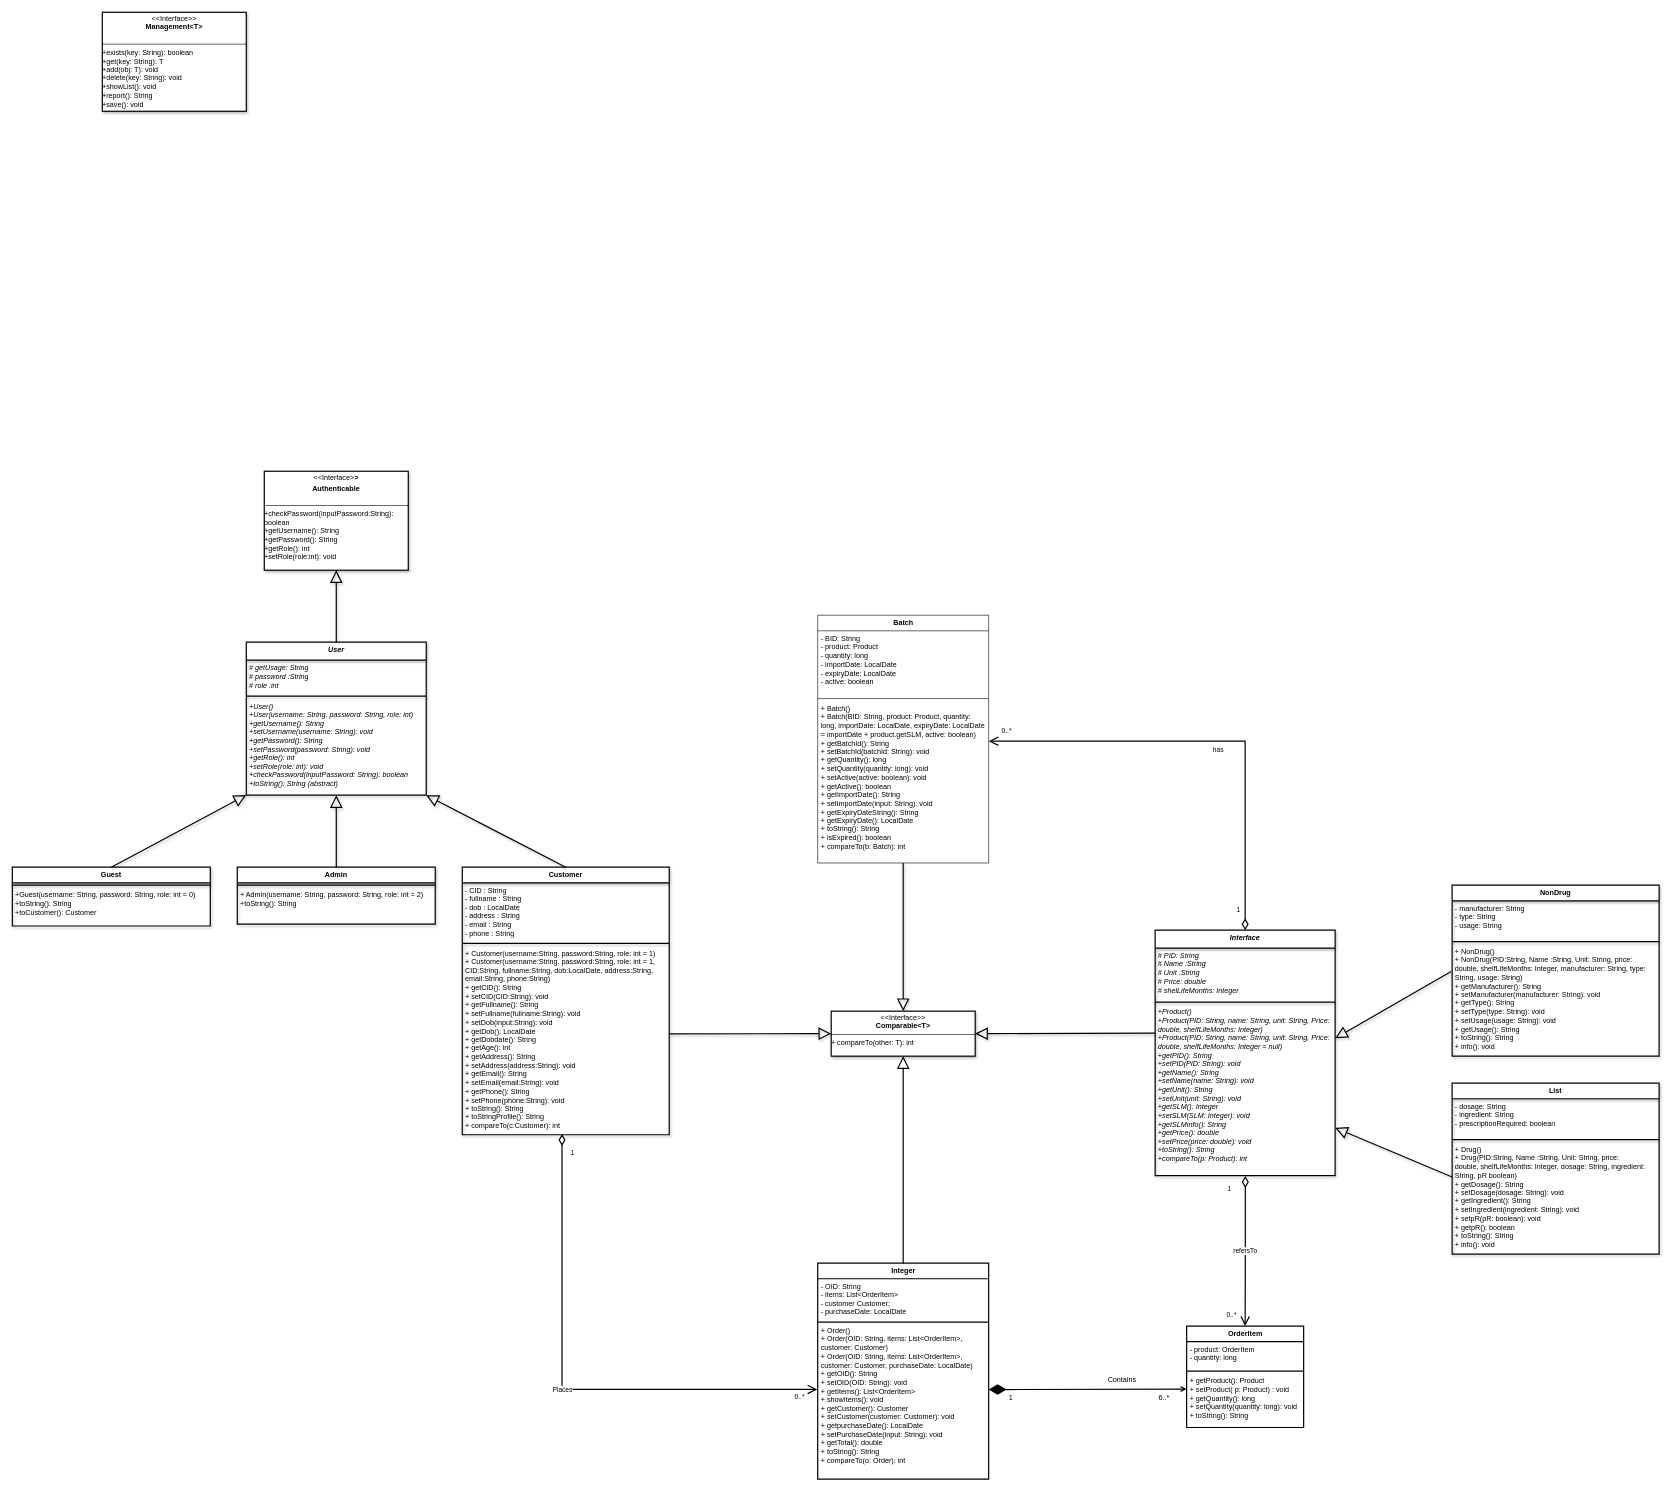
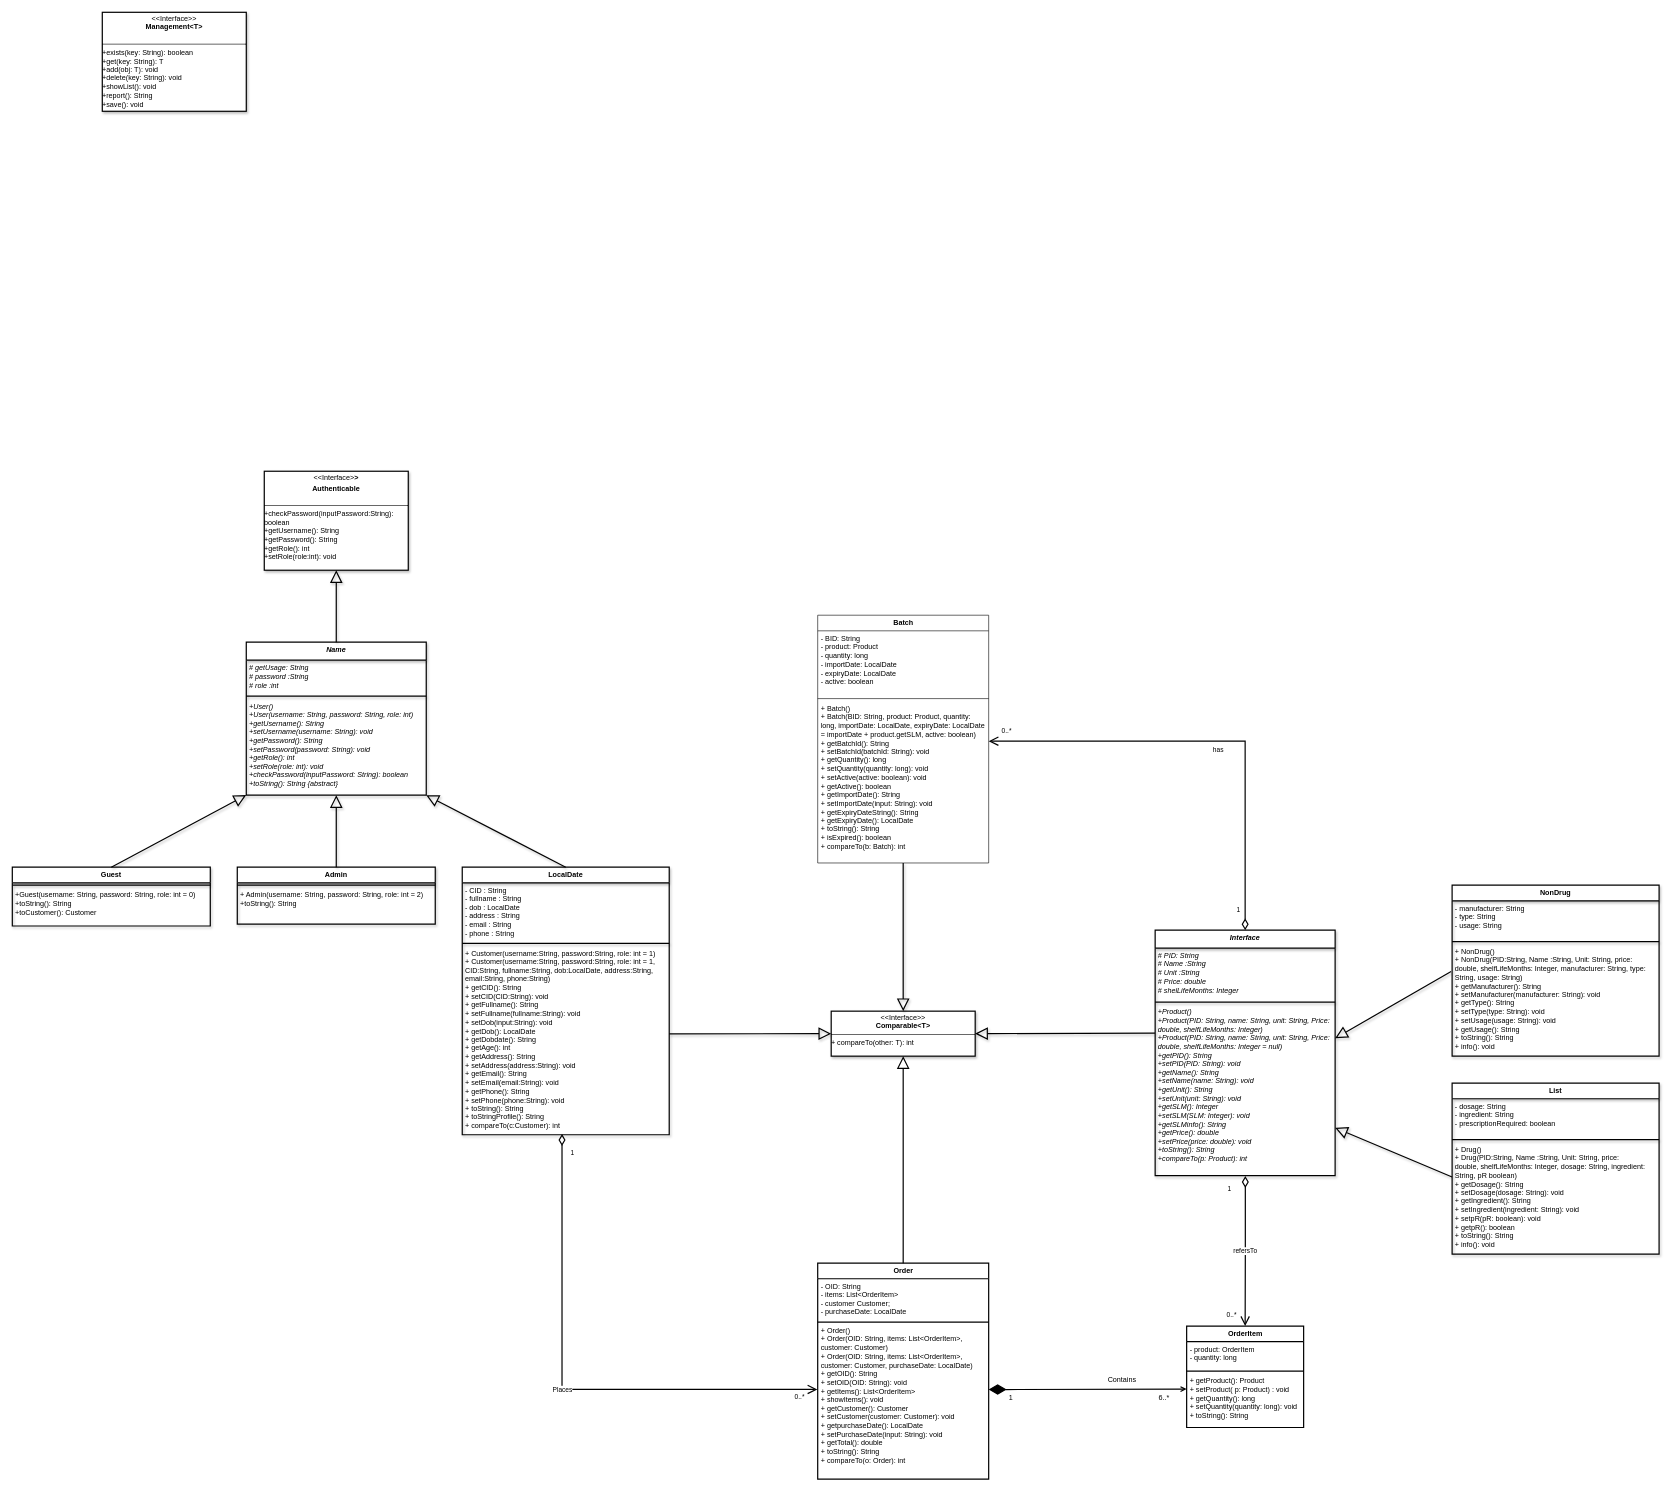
node "User": label "User" -> "Name"
node "Customer": label "Customer" -> "LocalDate"
node "Integer": label "Integer" -> "Order"
